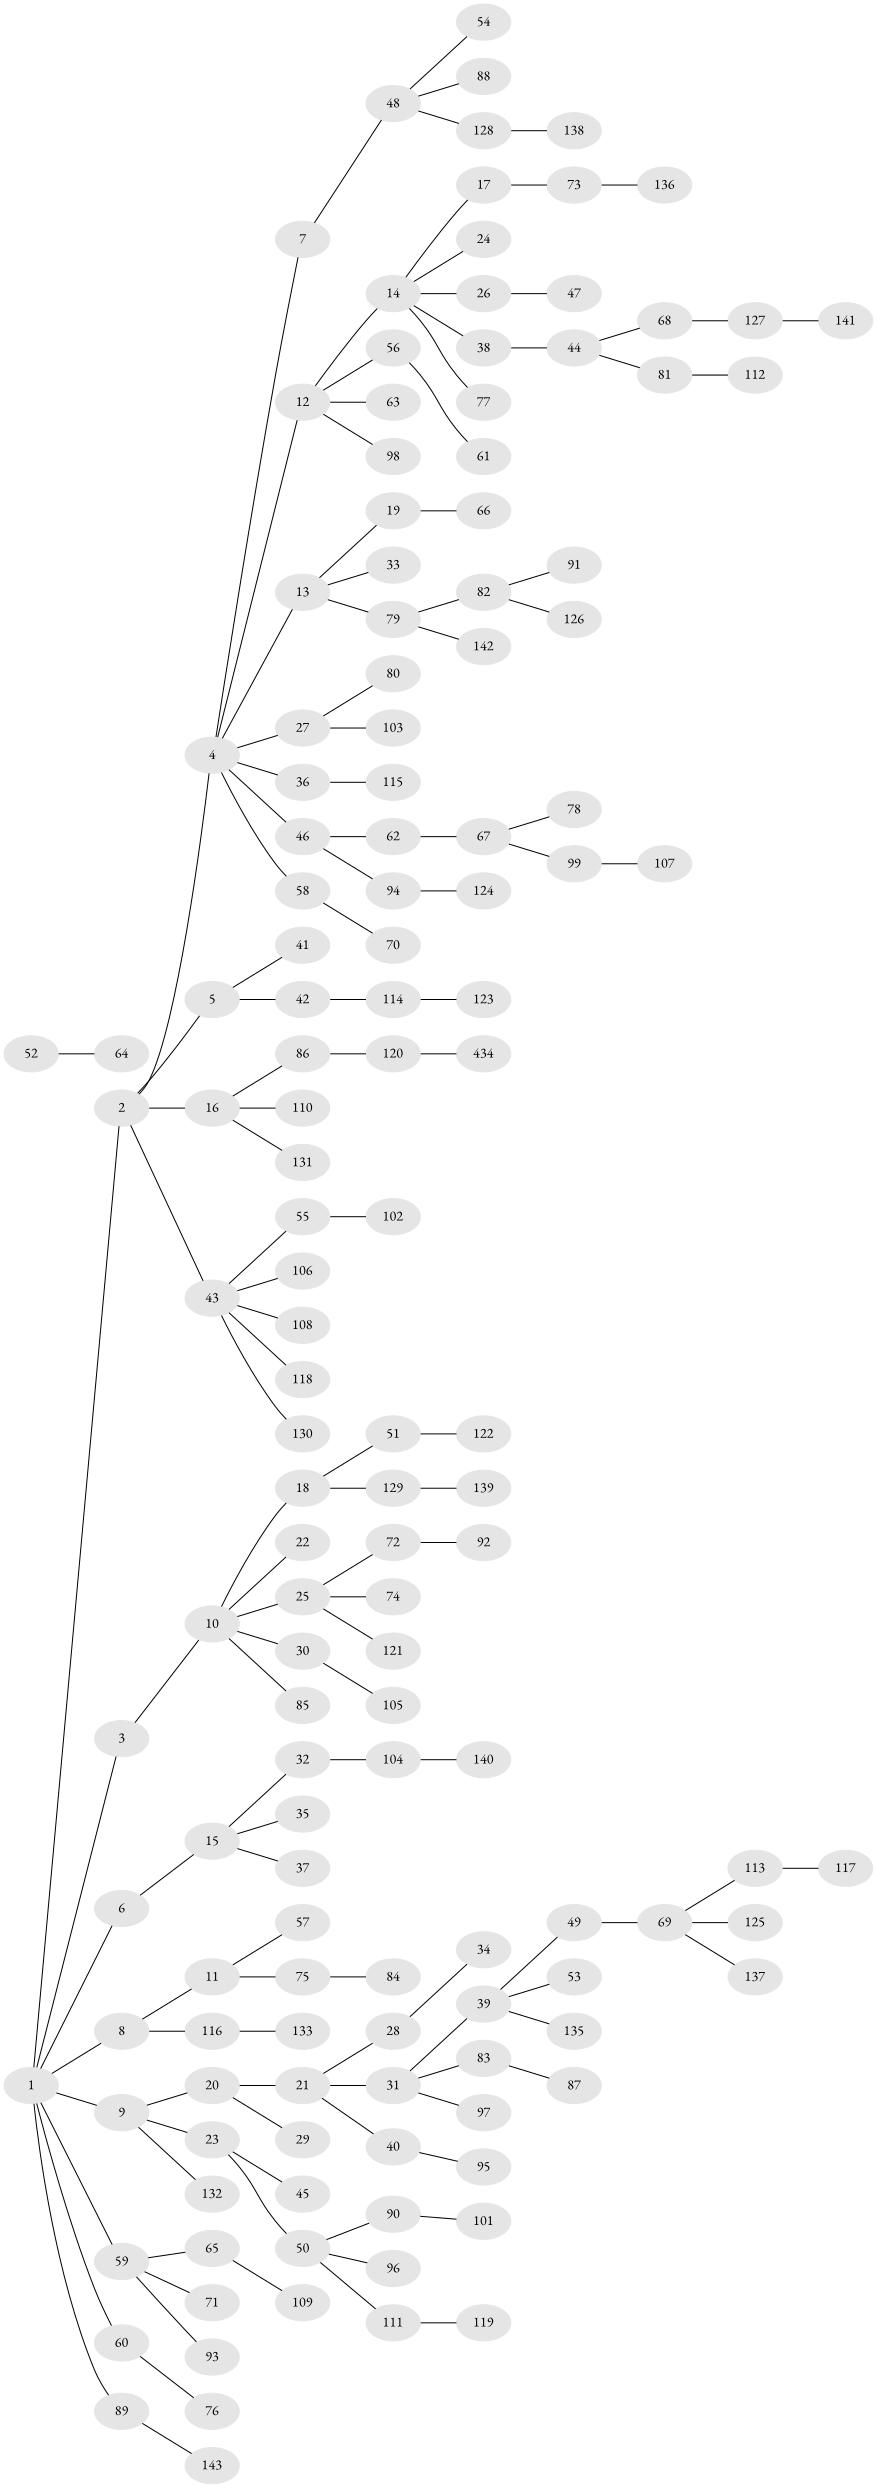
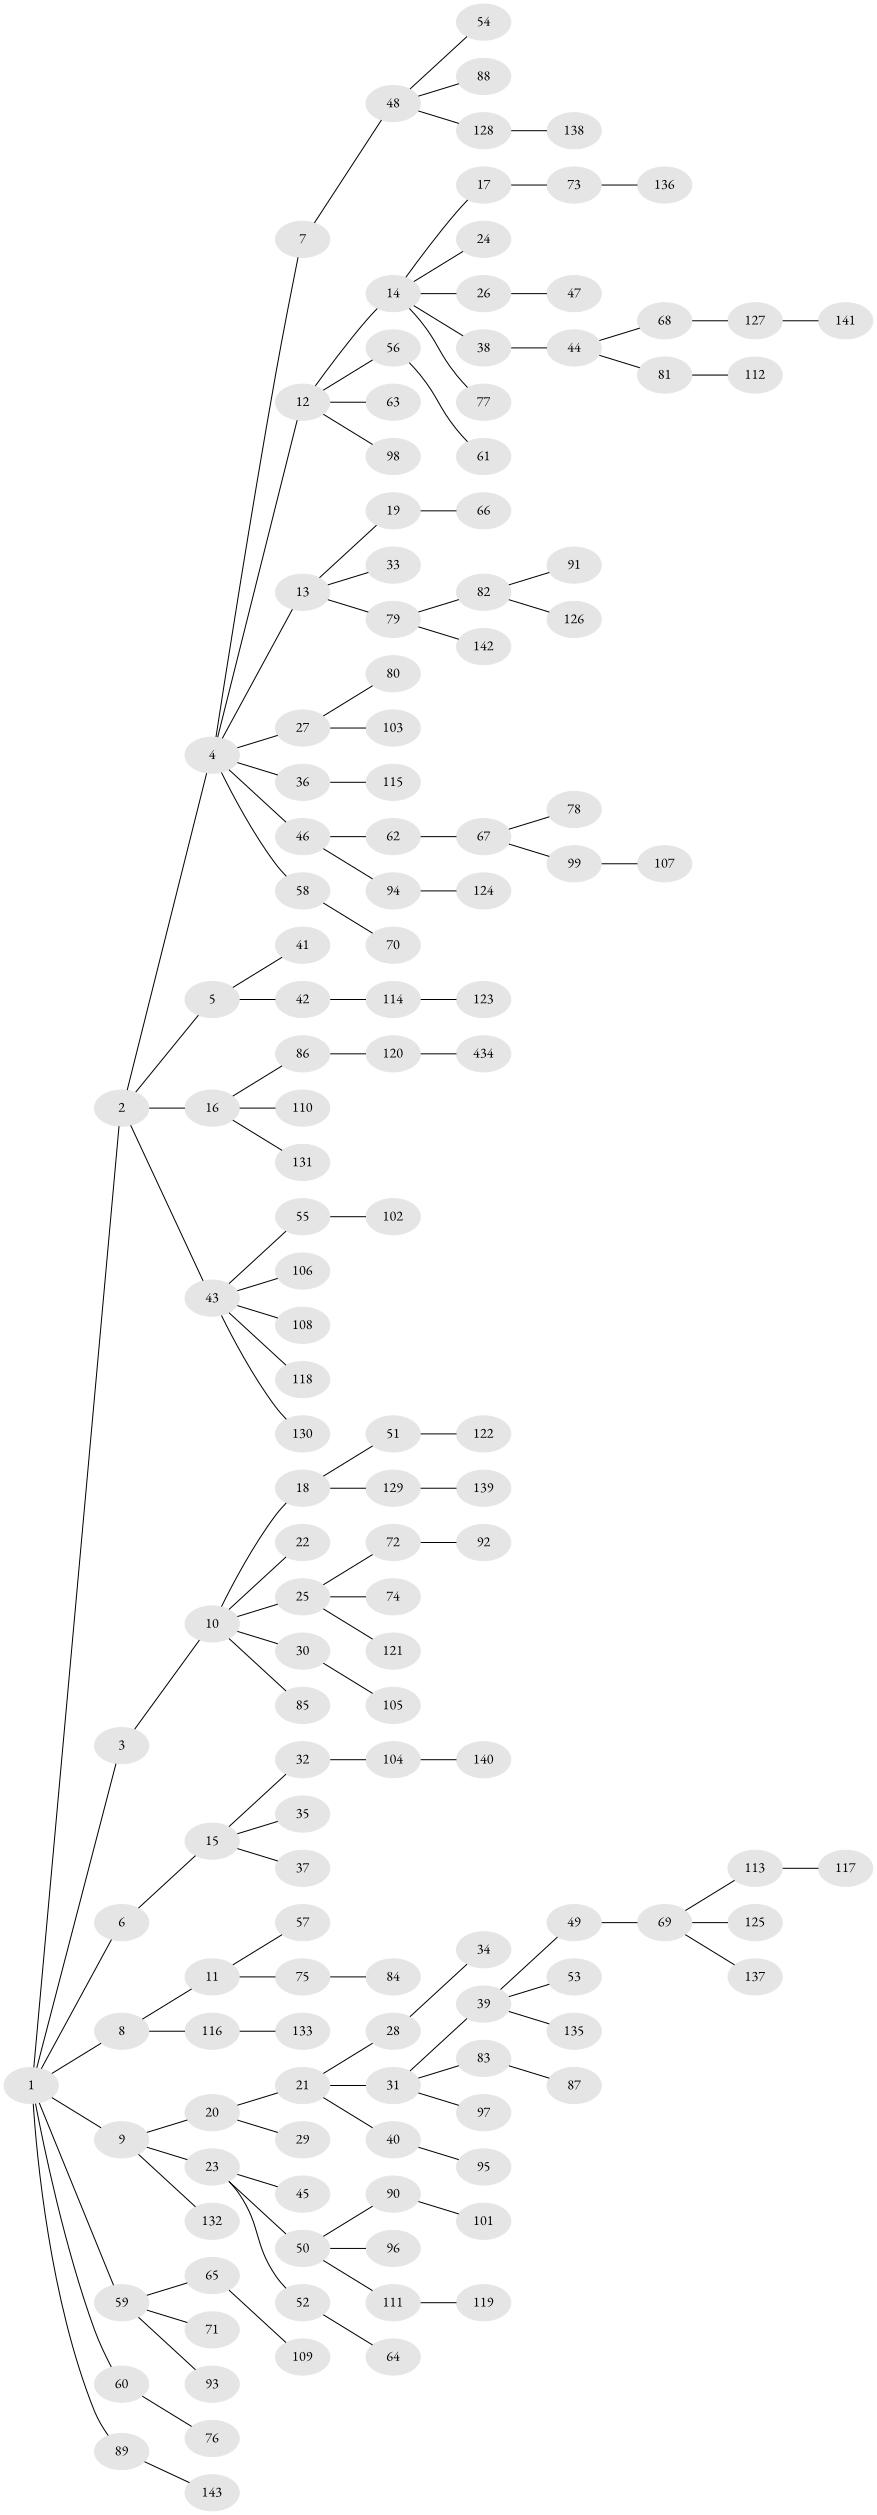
edge "23" -- "52": added
